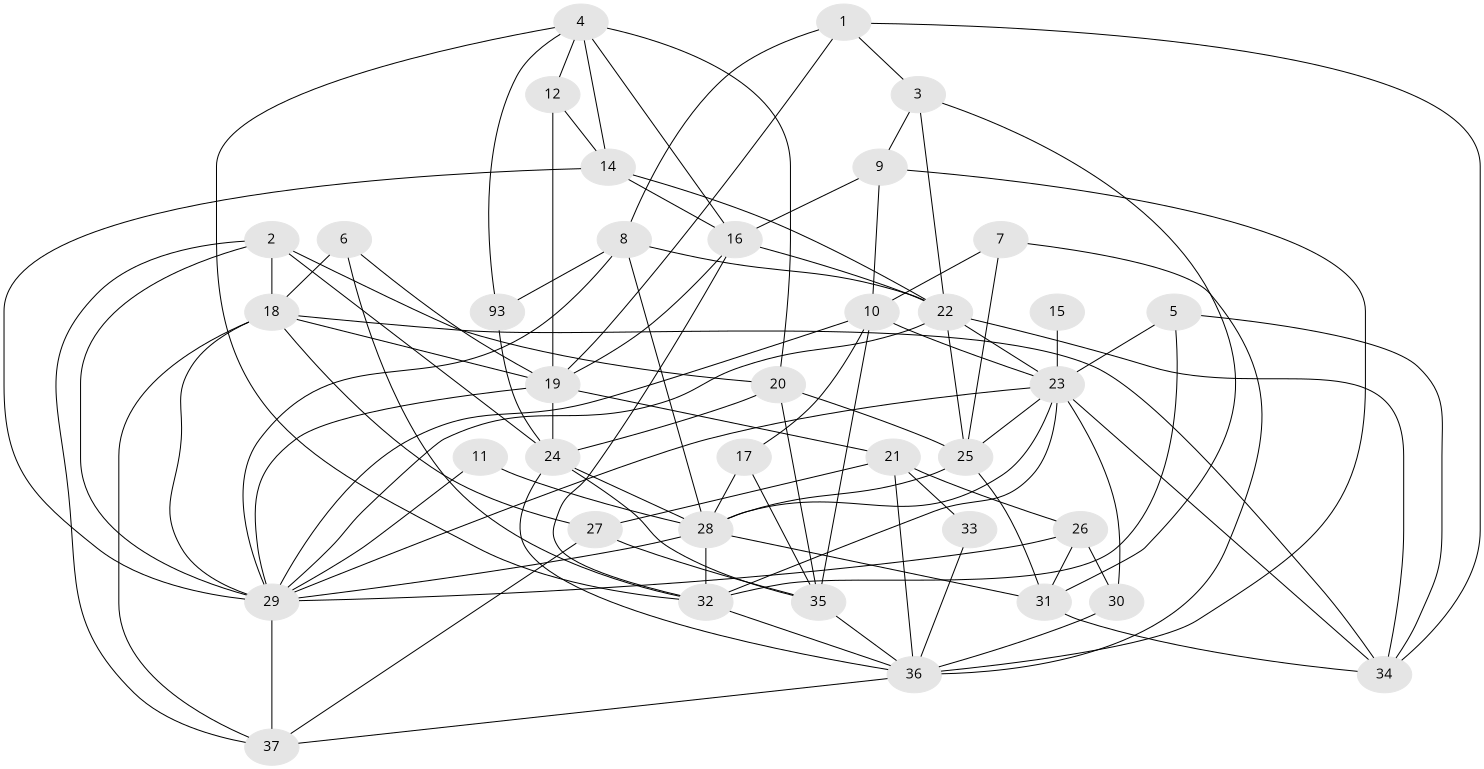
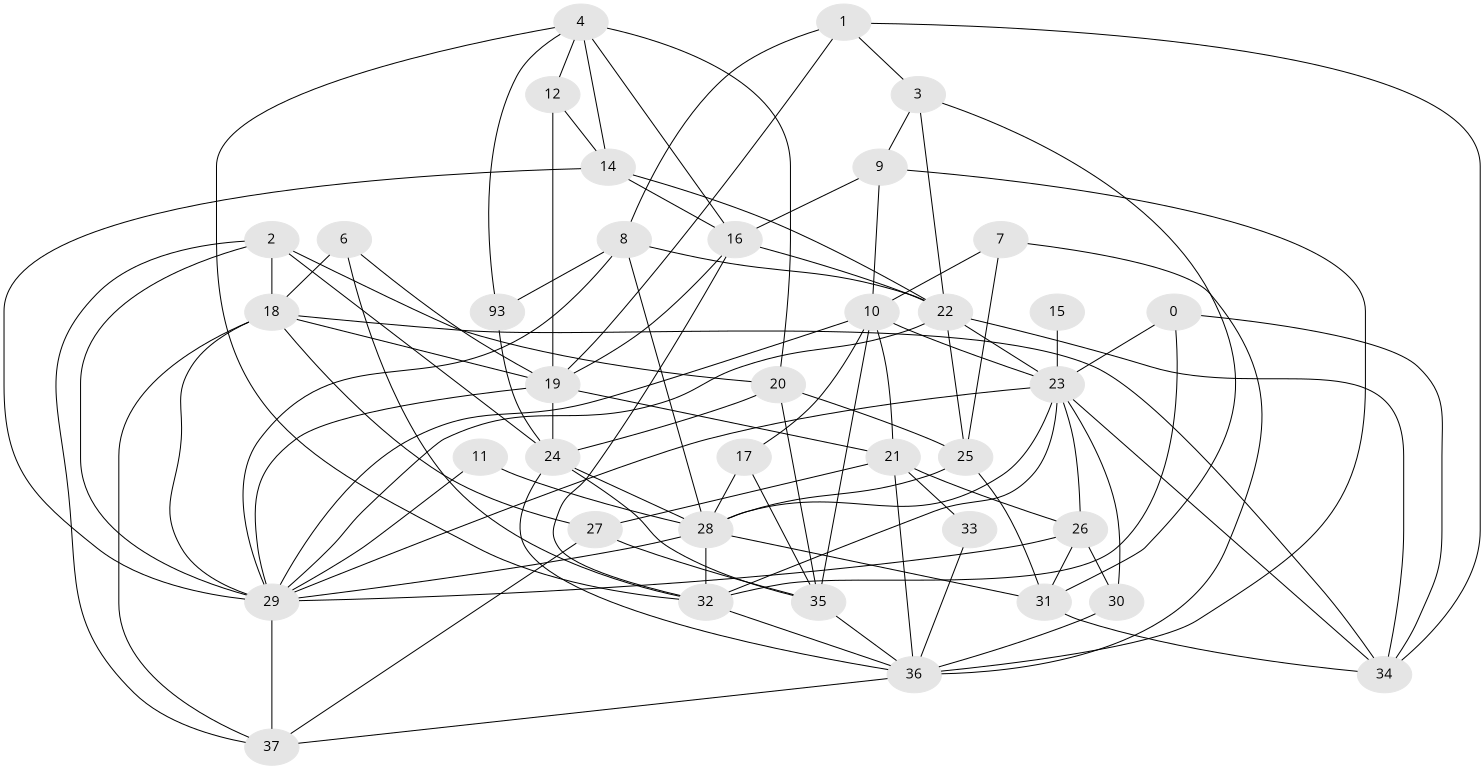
node "5": label "5" -> "0"
edge "10" -- "21": added
edge "23" -- "25": now "23" -- "26"
